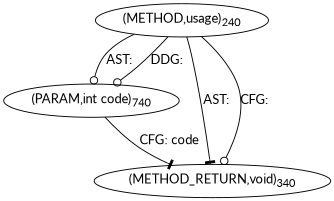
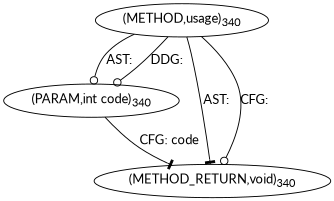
node "(METHOD,usage)": text "240" -> "340"
node "(PARAM,int code)": text "740" -> "340"
